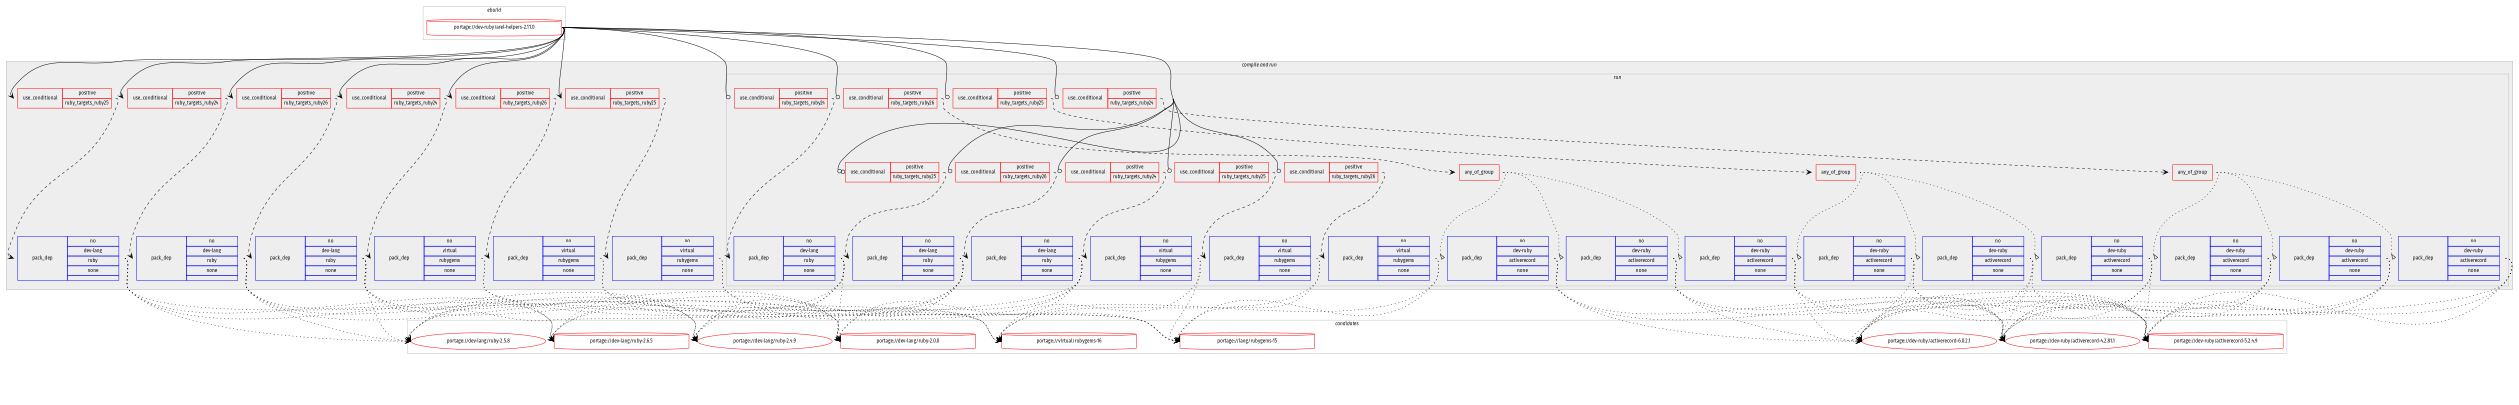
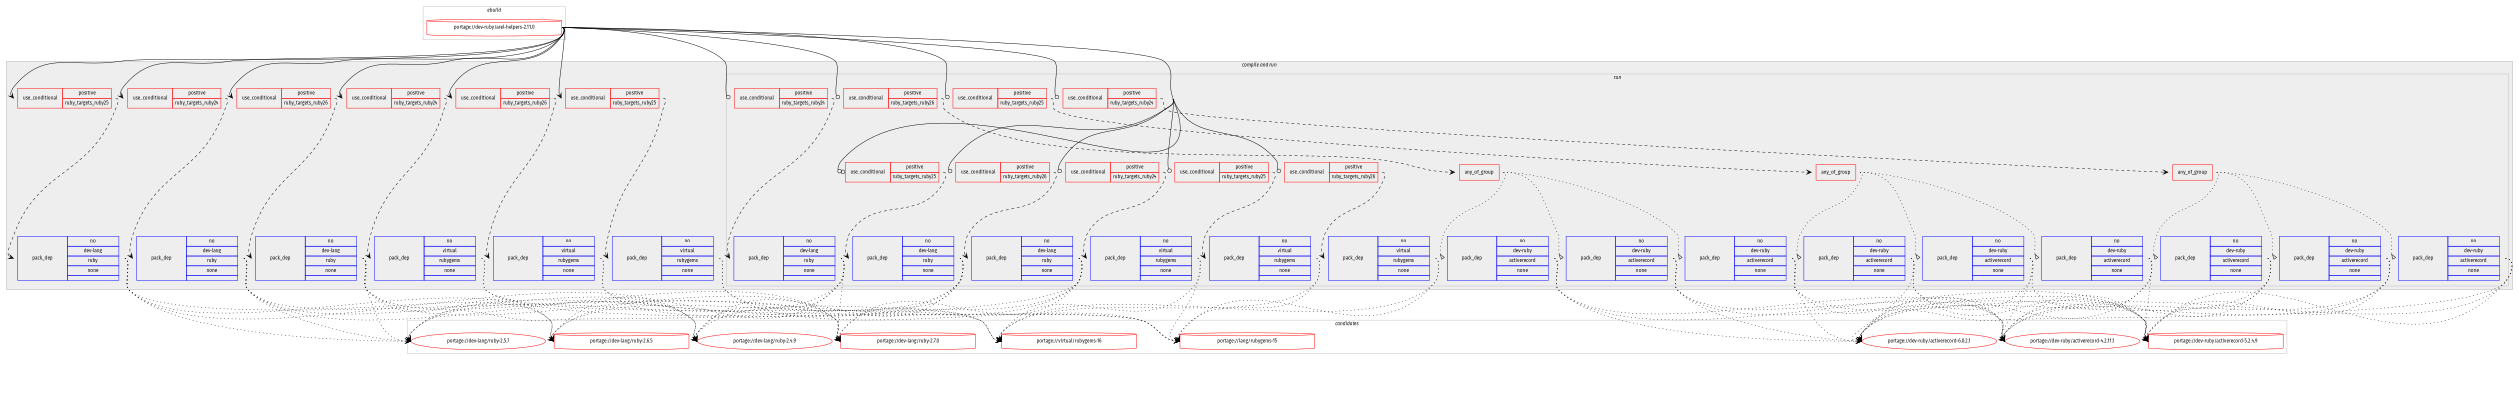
node "portage://dev-lang/ruby-2.5.8": label "portage://dev-lang/ruby-2.5.8" -> "portage://dev-lang/ruby-2.5.7"
node "portage://dev-lang/ruby-2.0.0": label "portage://dev-lang/ruby-2.0.0" -> "portage://dev-lang/ruby-2.7.0"
node "portage://dev-ruby/activerecord-4.2.81.1": label "portage://dev-ruby/activerecord-4.2.81.1" -> "portage://dev-ruby/activerecord-4.2.11.1"
